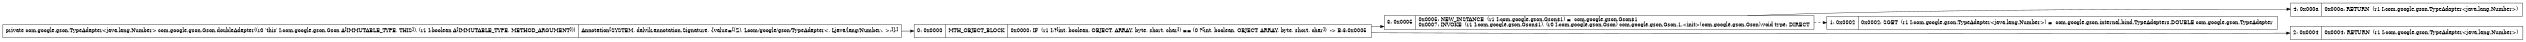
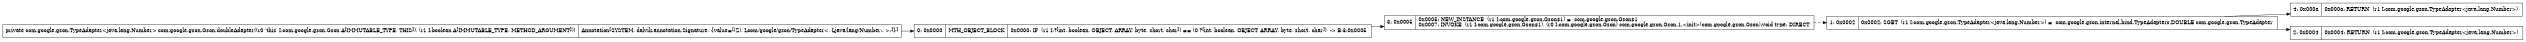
edge "3: 0x0005" -> "4: 0x000a": now "1: 0x0002" -> "4: 0x000a"
edge "0: 0x0000" -> "2: 0x0004": now "1: 0x0002" -> "2: 0x0004"
